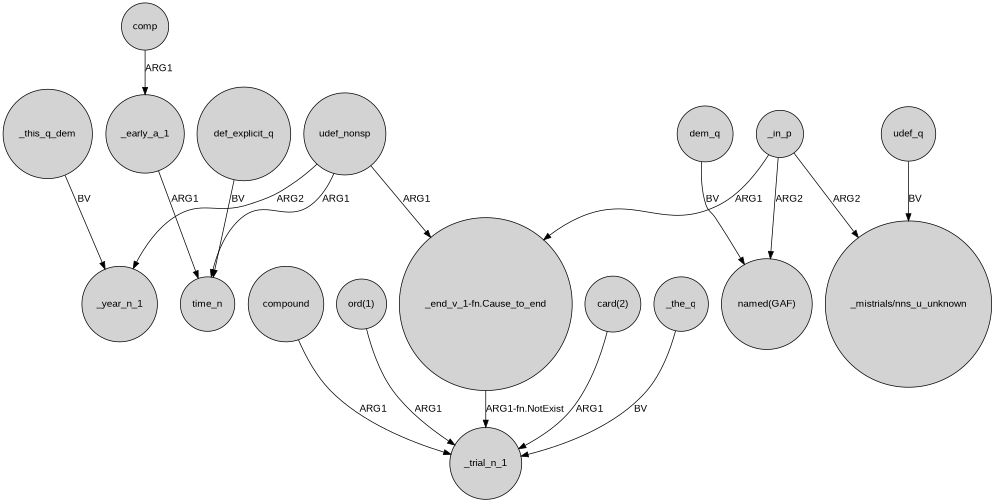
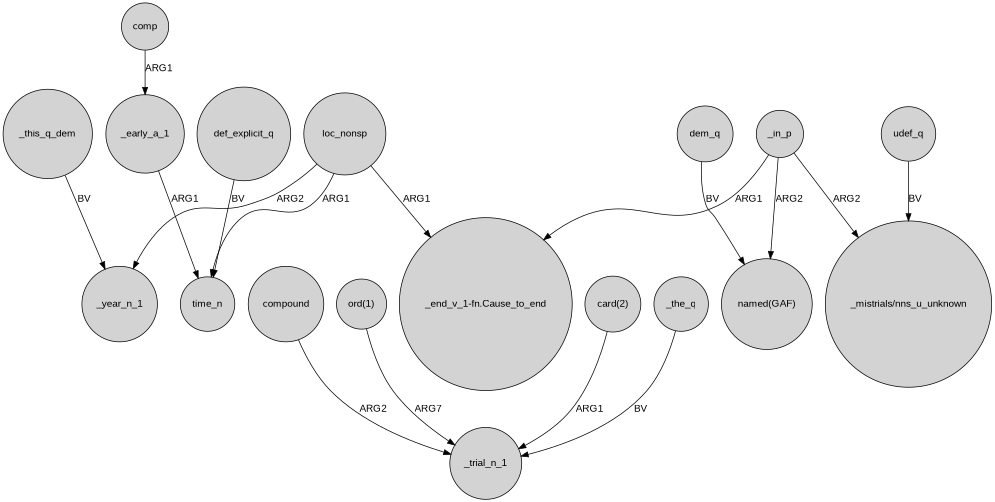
node "udef_nonsp": label "udef_nonsp" -> "loc_nonsp"
edge "_end_v_1-fn.Cause_to_end" -> "_trial_n_1": removed, label "ARG1-fn.NotExist"
edge "compound" -> "_trial_n_1": label "ARG1" -> "ARG2"
edge "ord(1)" -> "_trial_n_1": label "ARG1" -> "ARG7"
